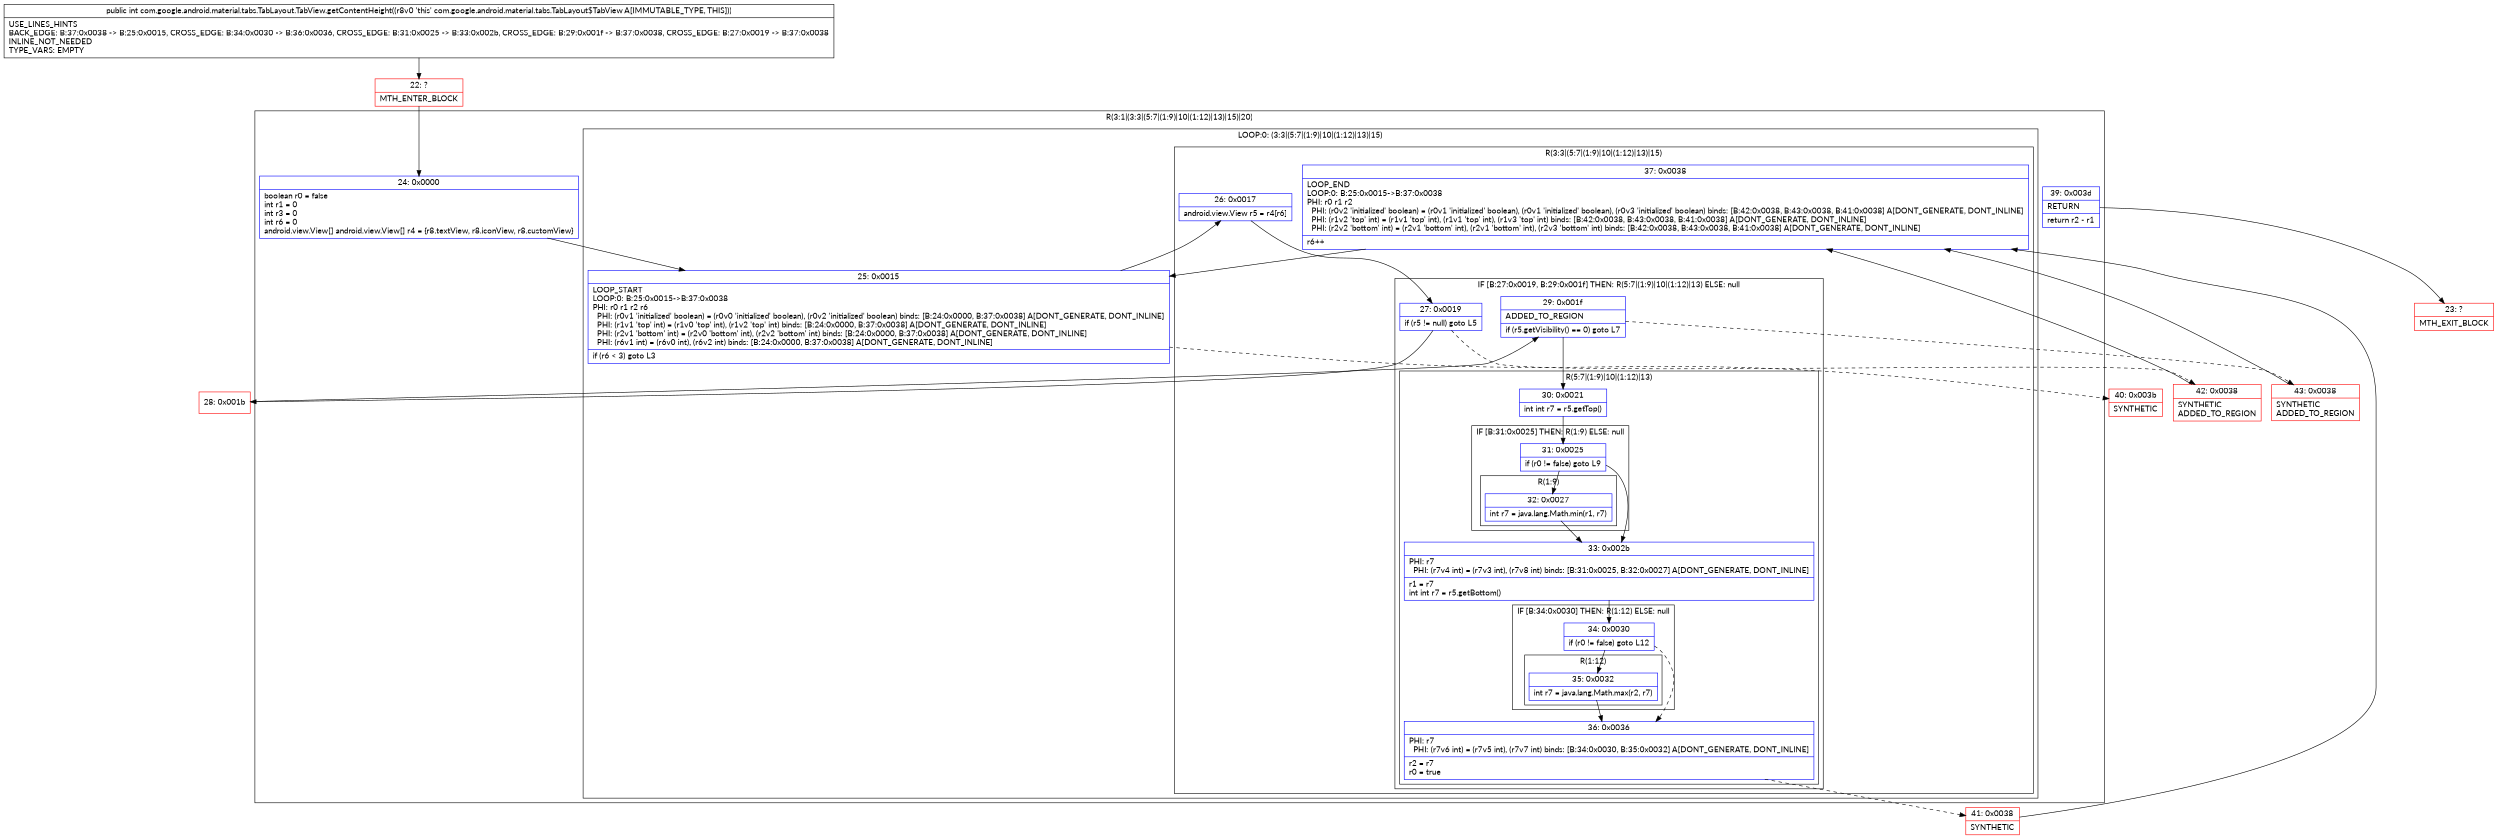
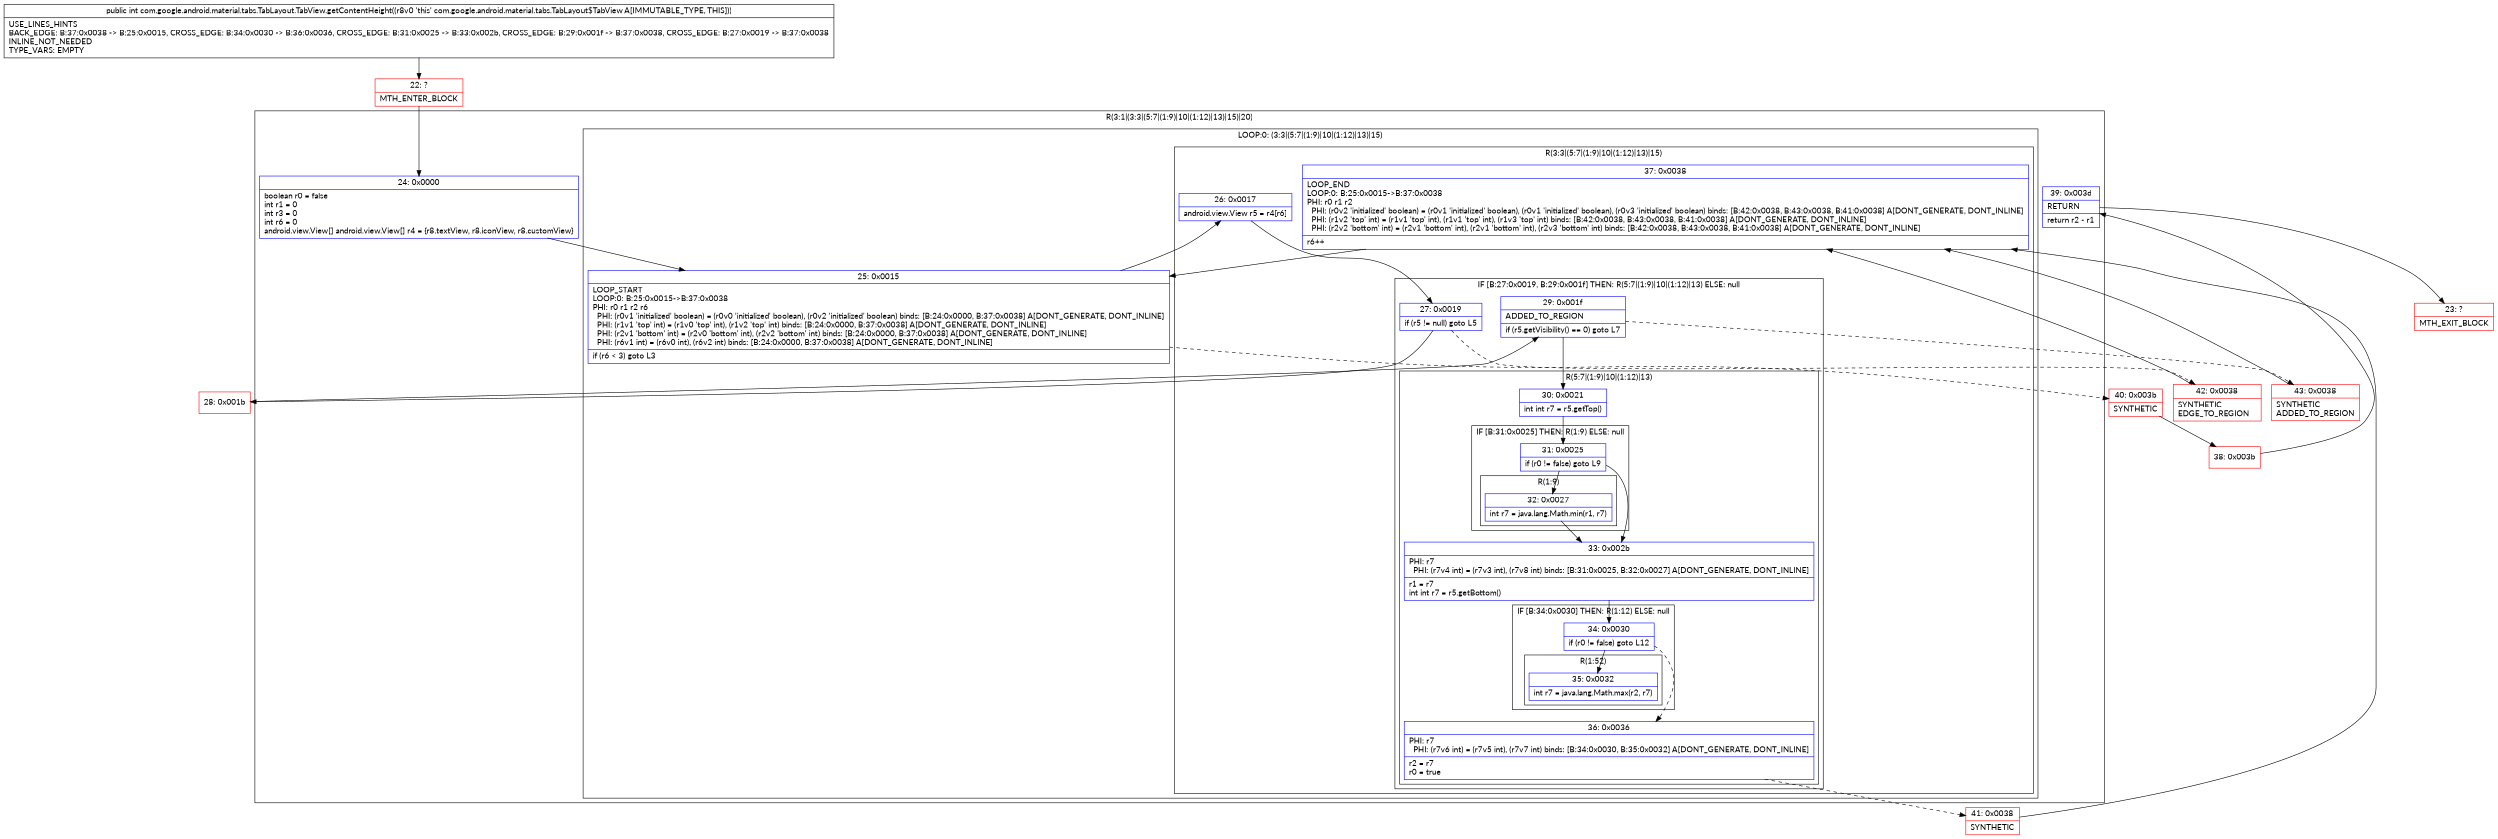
node "42: 0x0038": text "ADDED_TO_REGION" -> "EDGE_TO_REGION"
node "38: 0x003b": added
cluster "R(1:12)": label "R(1:12)" -> "R(1:52)"
edge "35: 0x0032" -> "36: 0x0036": removed
